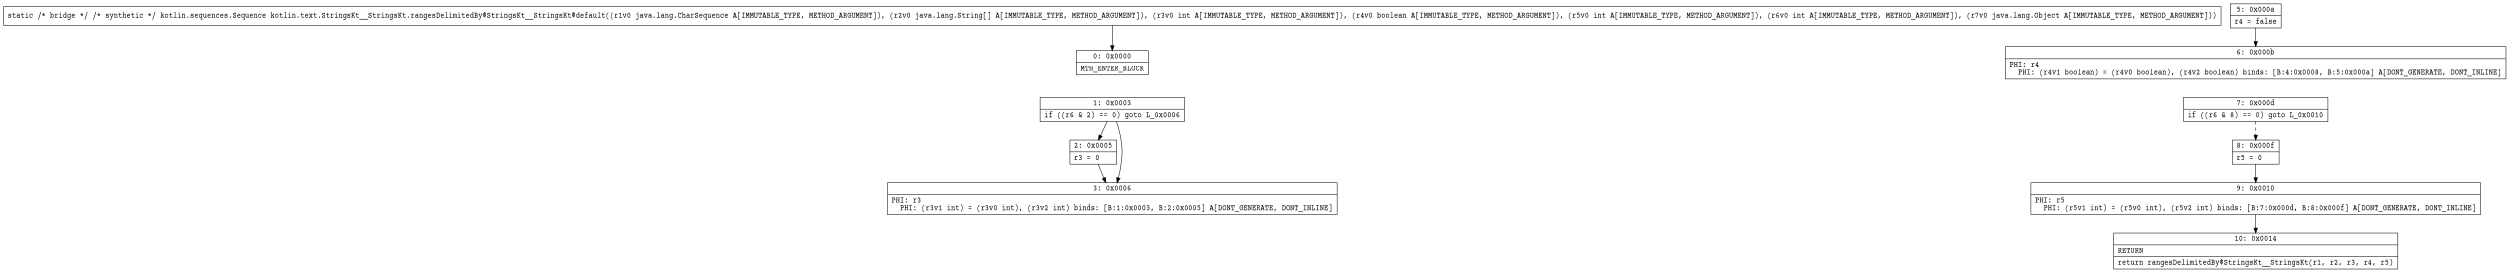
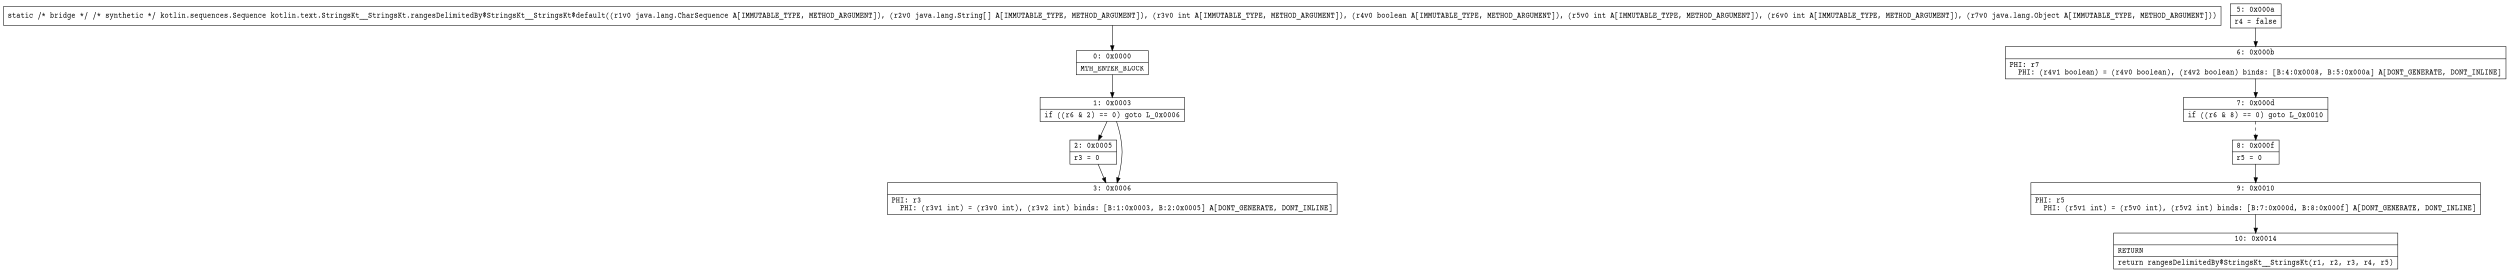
node "6: 0x000b": text "PHI: r4" -> "PHI: r7"
edge "0: 0x0000" -> "1: 0x0003": added
edge "6: 0x000b" -> "7: 0x000d": added
